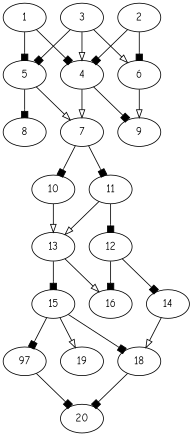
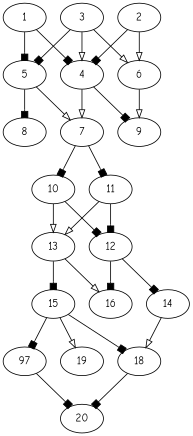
edge "2" -> "6": arrowhead box -> onormal
edge "10" -> "12": added
